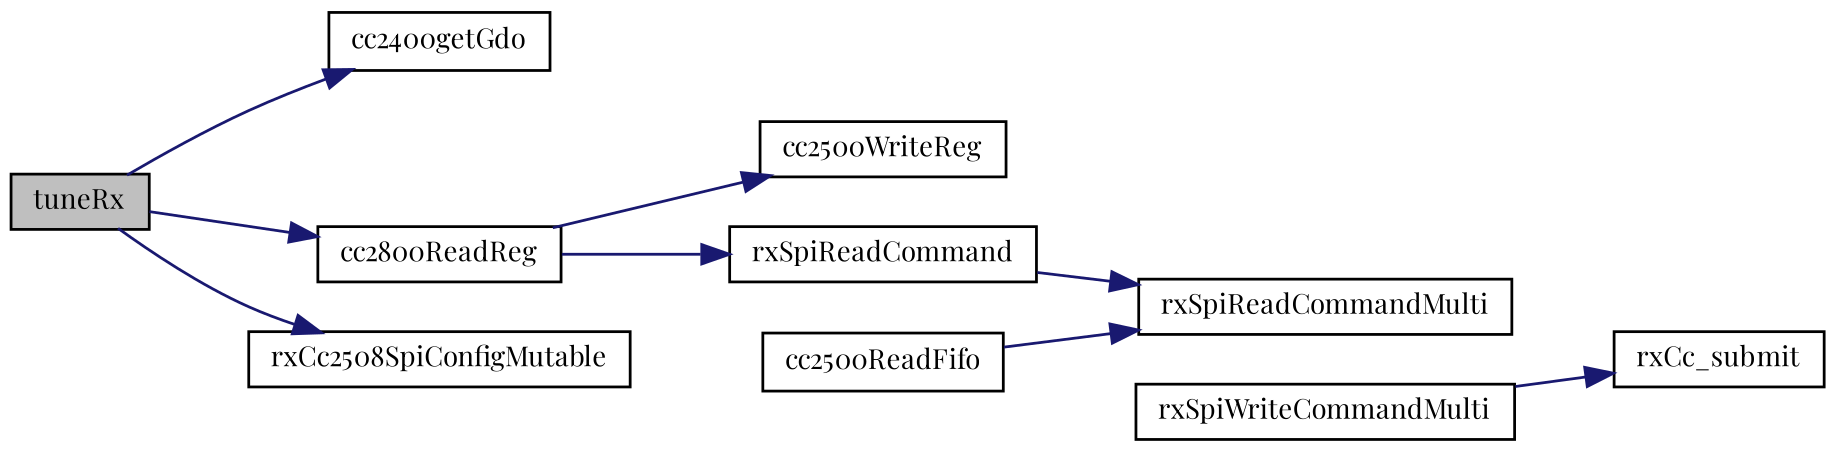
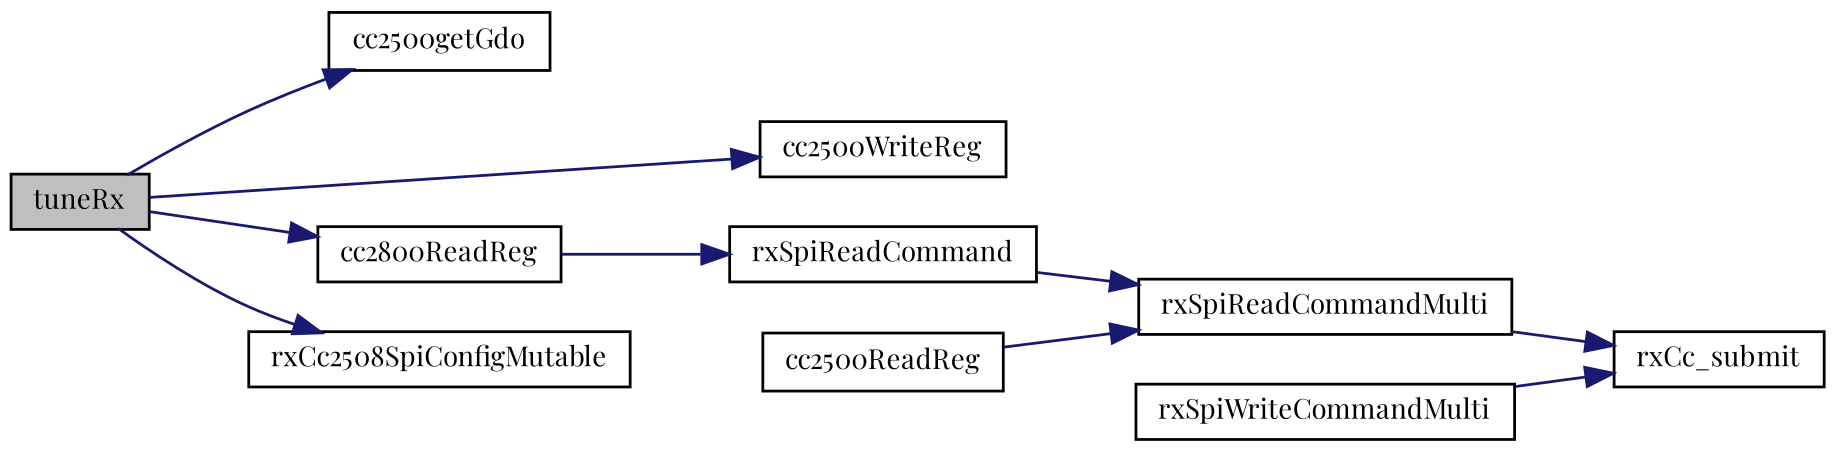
node "cc2400getGdo": label "cc2400getGdo" -> "cc2500getGdo"
edge "cc2800ReadReg" -> "cc2500WriteReg": now "tuneRx" -> "cc2500WriteReg"
edge "rxSpiReadCommandMulti" -> "rxCc_submit": added
node "cc2500ReadFifo": label "cc2500ReadFifo" -> "cc2500ReadReg"
